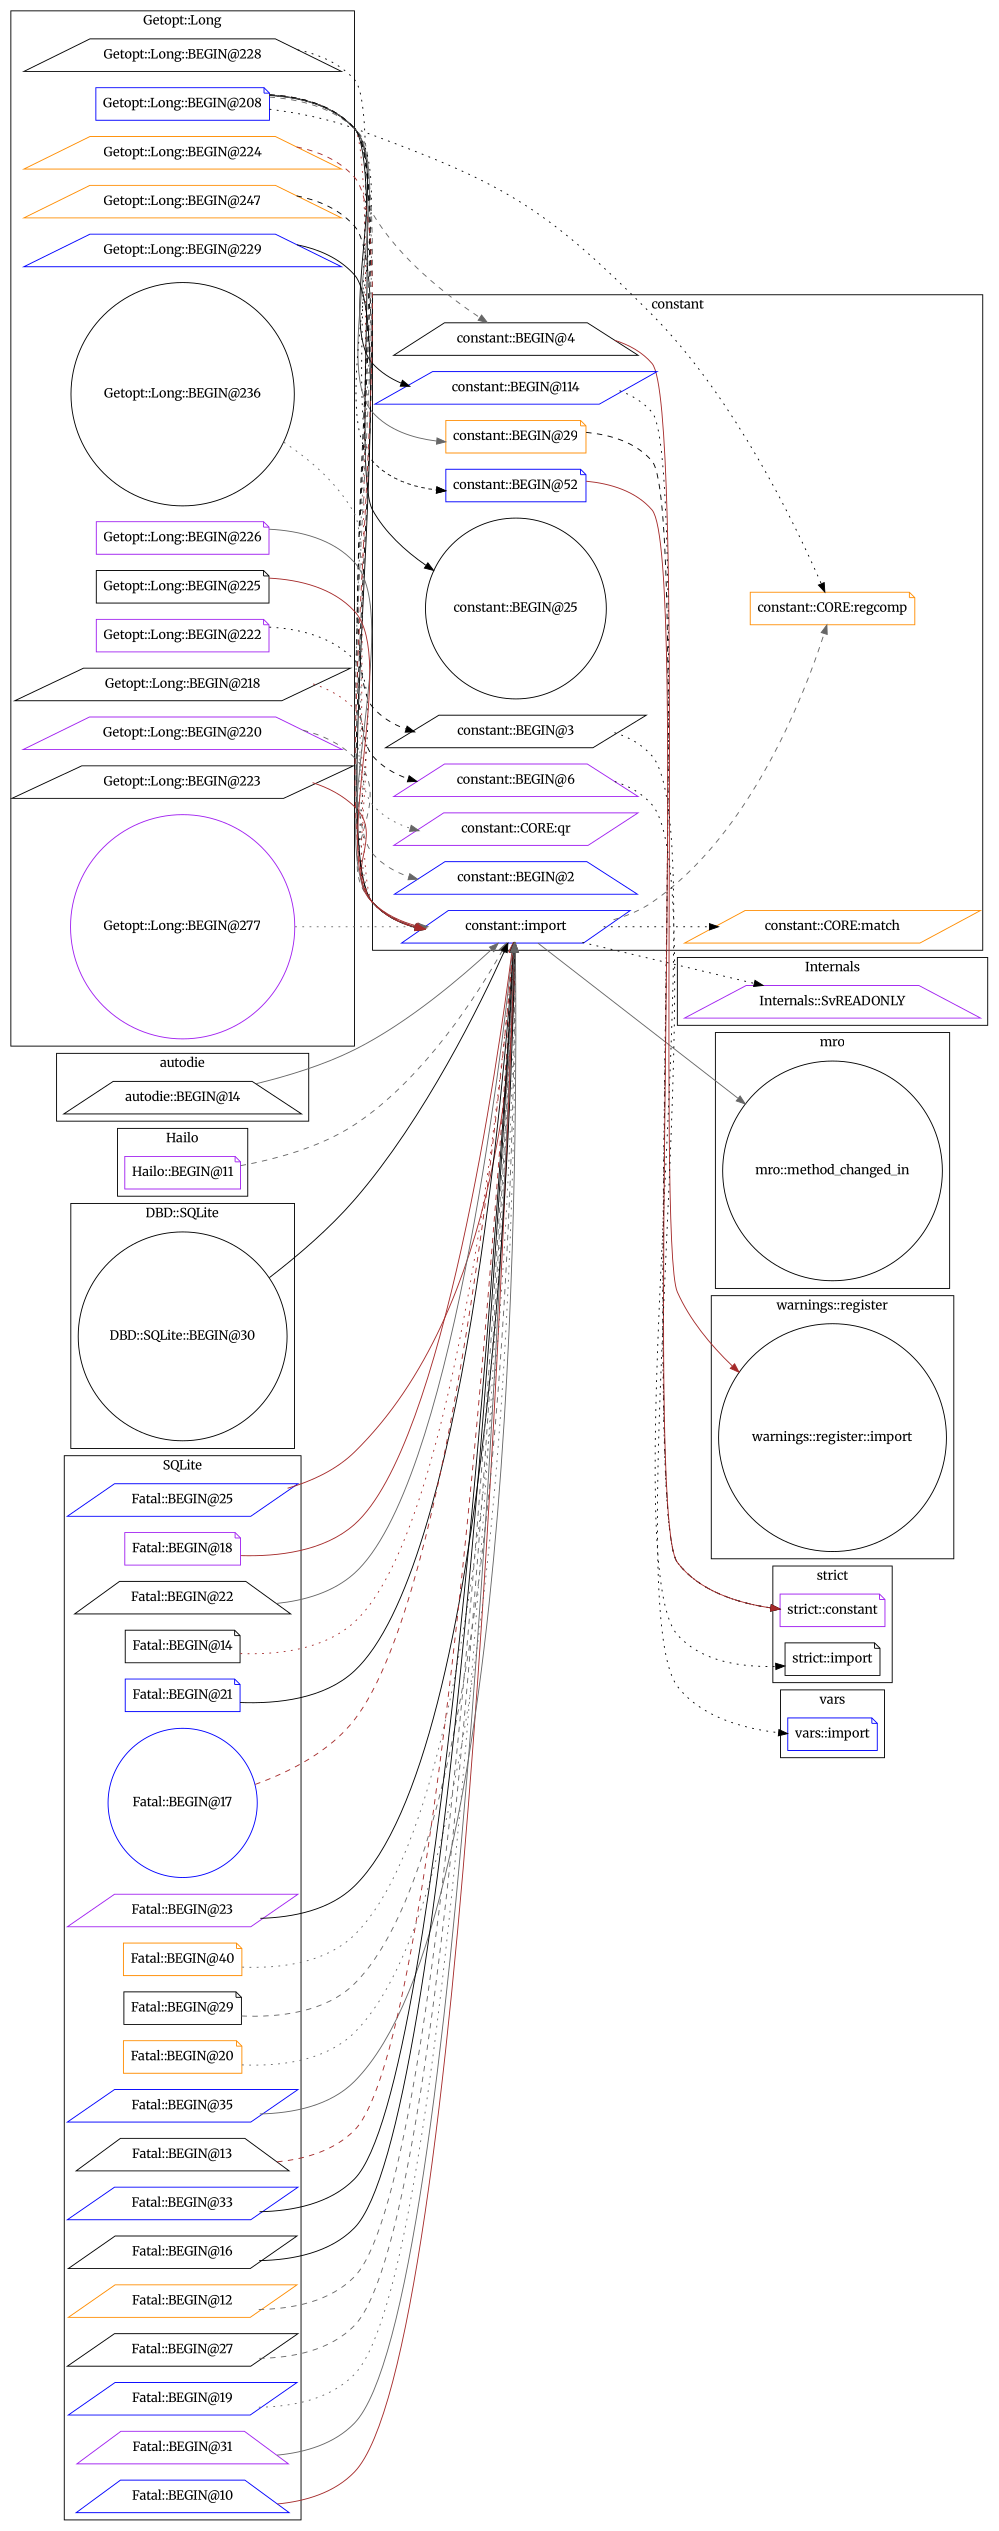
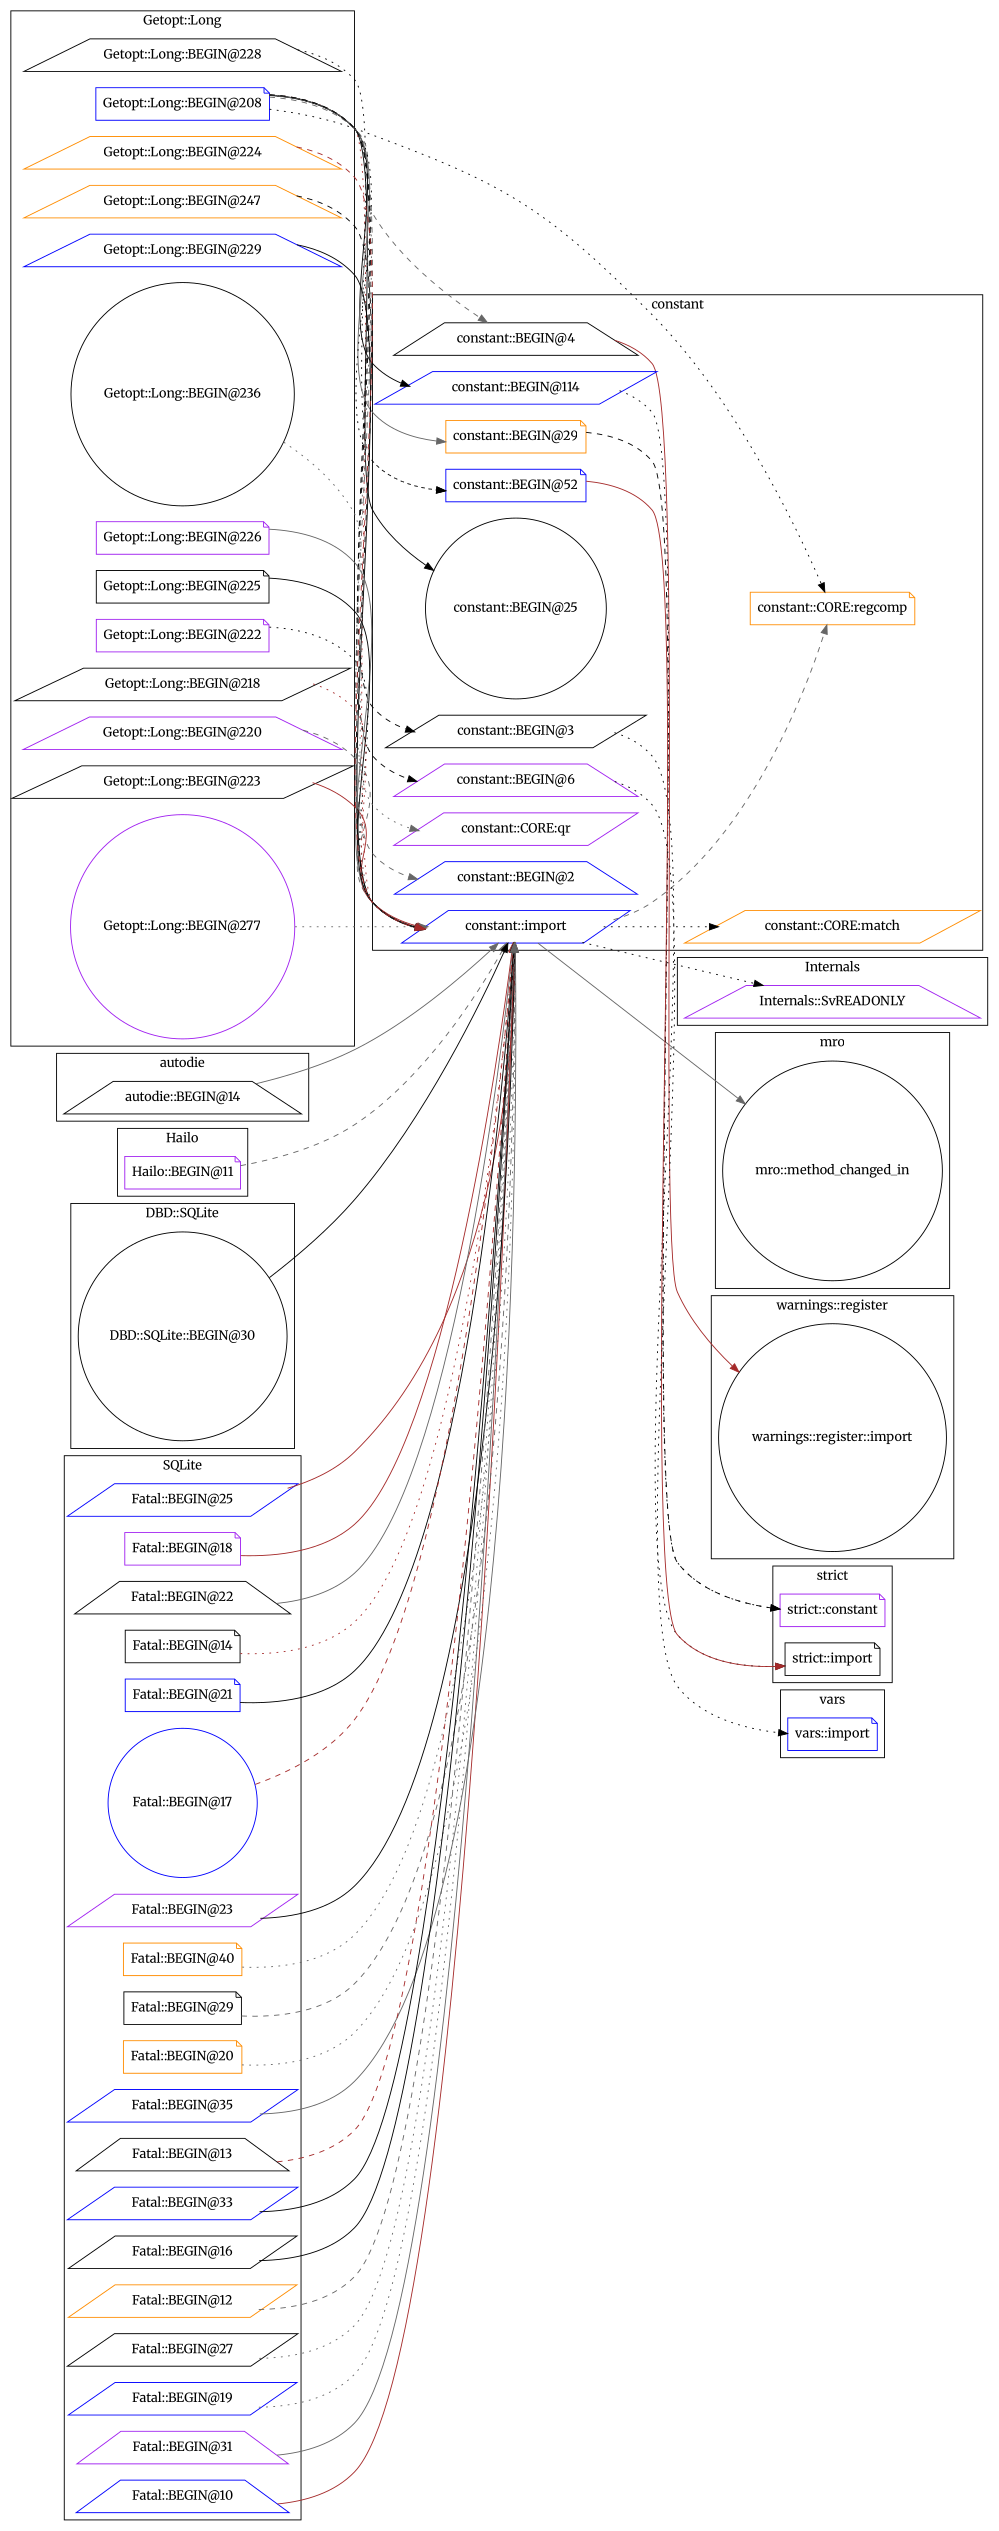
edge "Getopt::Long::BEGIN@225" -> "constant::import": color brown -> black
edge "constant::BEGIN@52" -> "strict::constant": now "constant::BEGIN@52" -> "strict::import"
edge "Fatal::BEGIN@27" -> "constant::import": style dashed -> dotted
